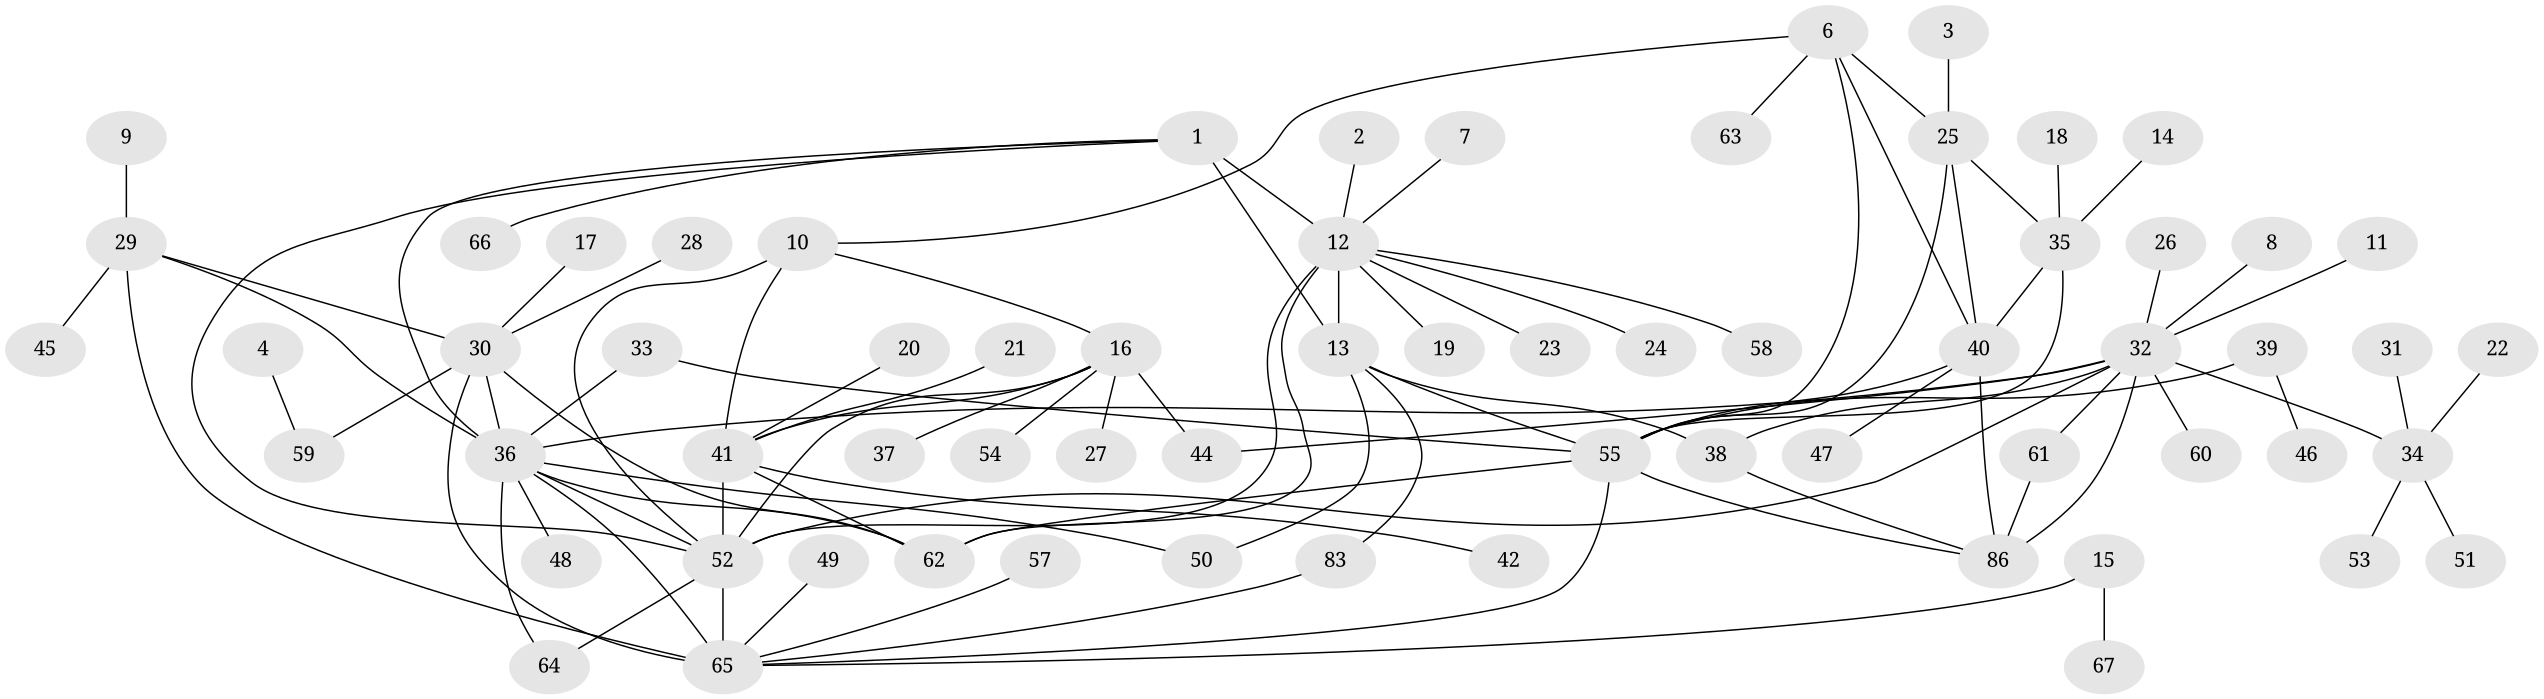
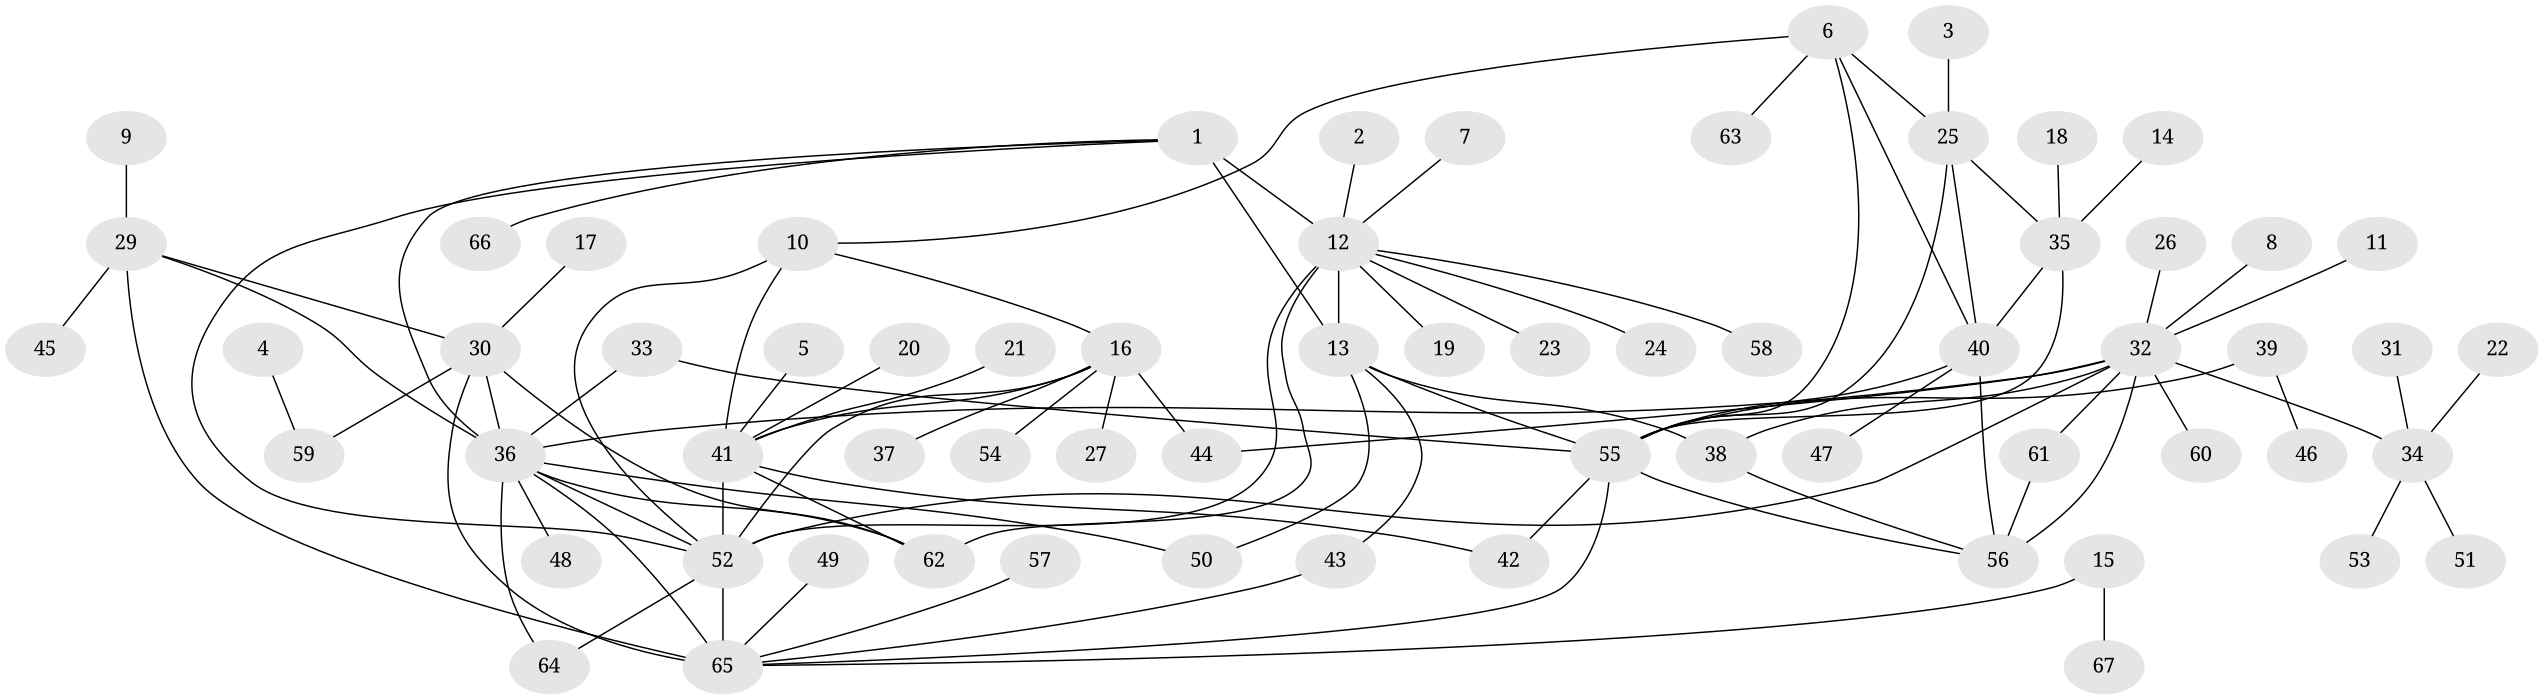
node "28": removed
node "5": added
edge "55" -- "62": now "55" -- "42"
node "83": label "83" -> "43"
node "86": label "86" -> "56"
